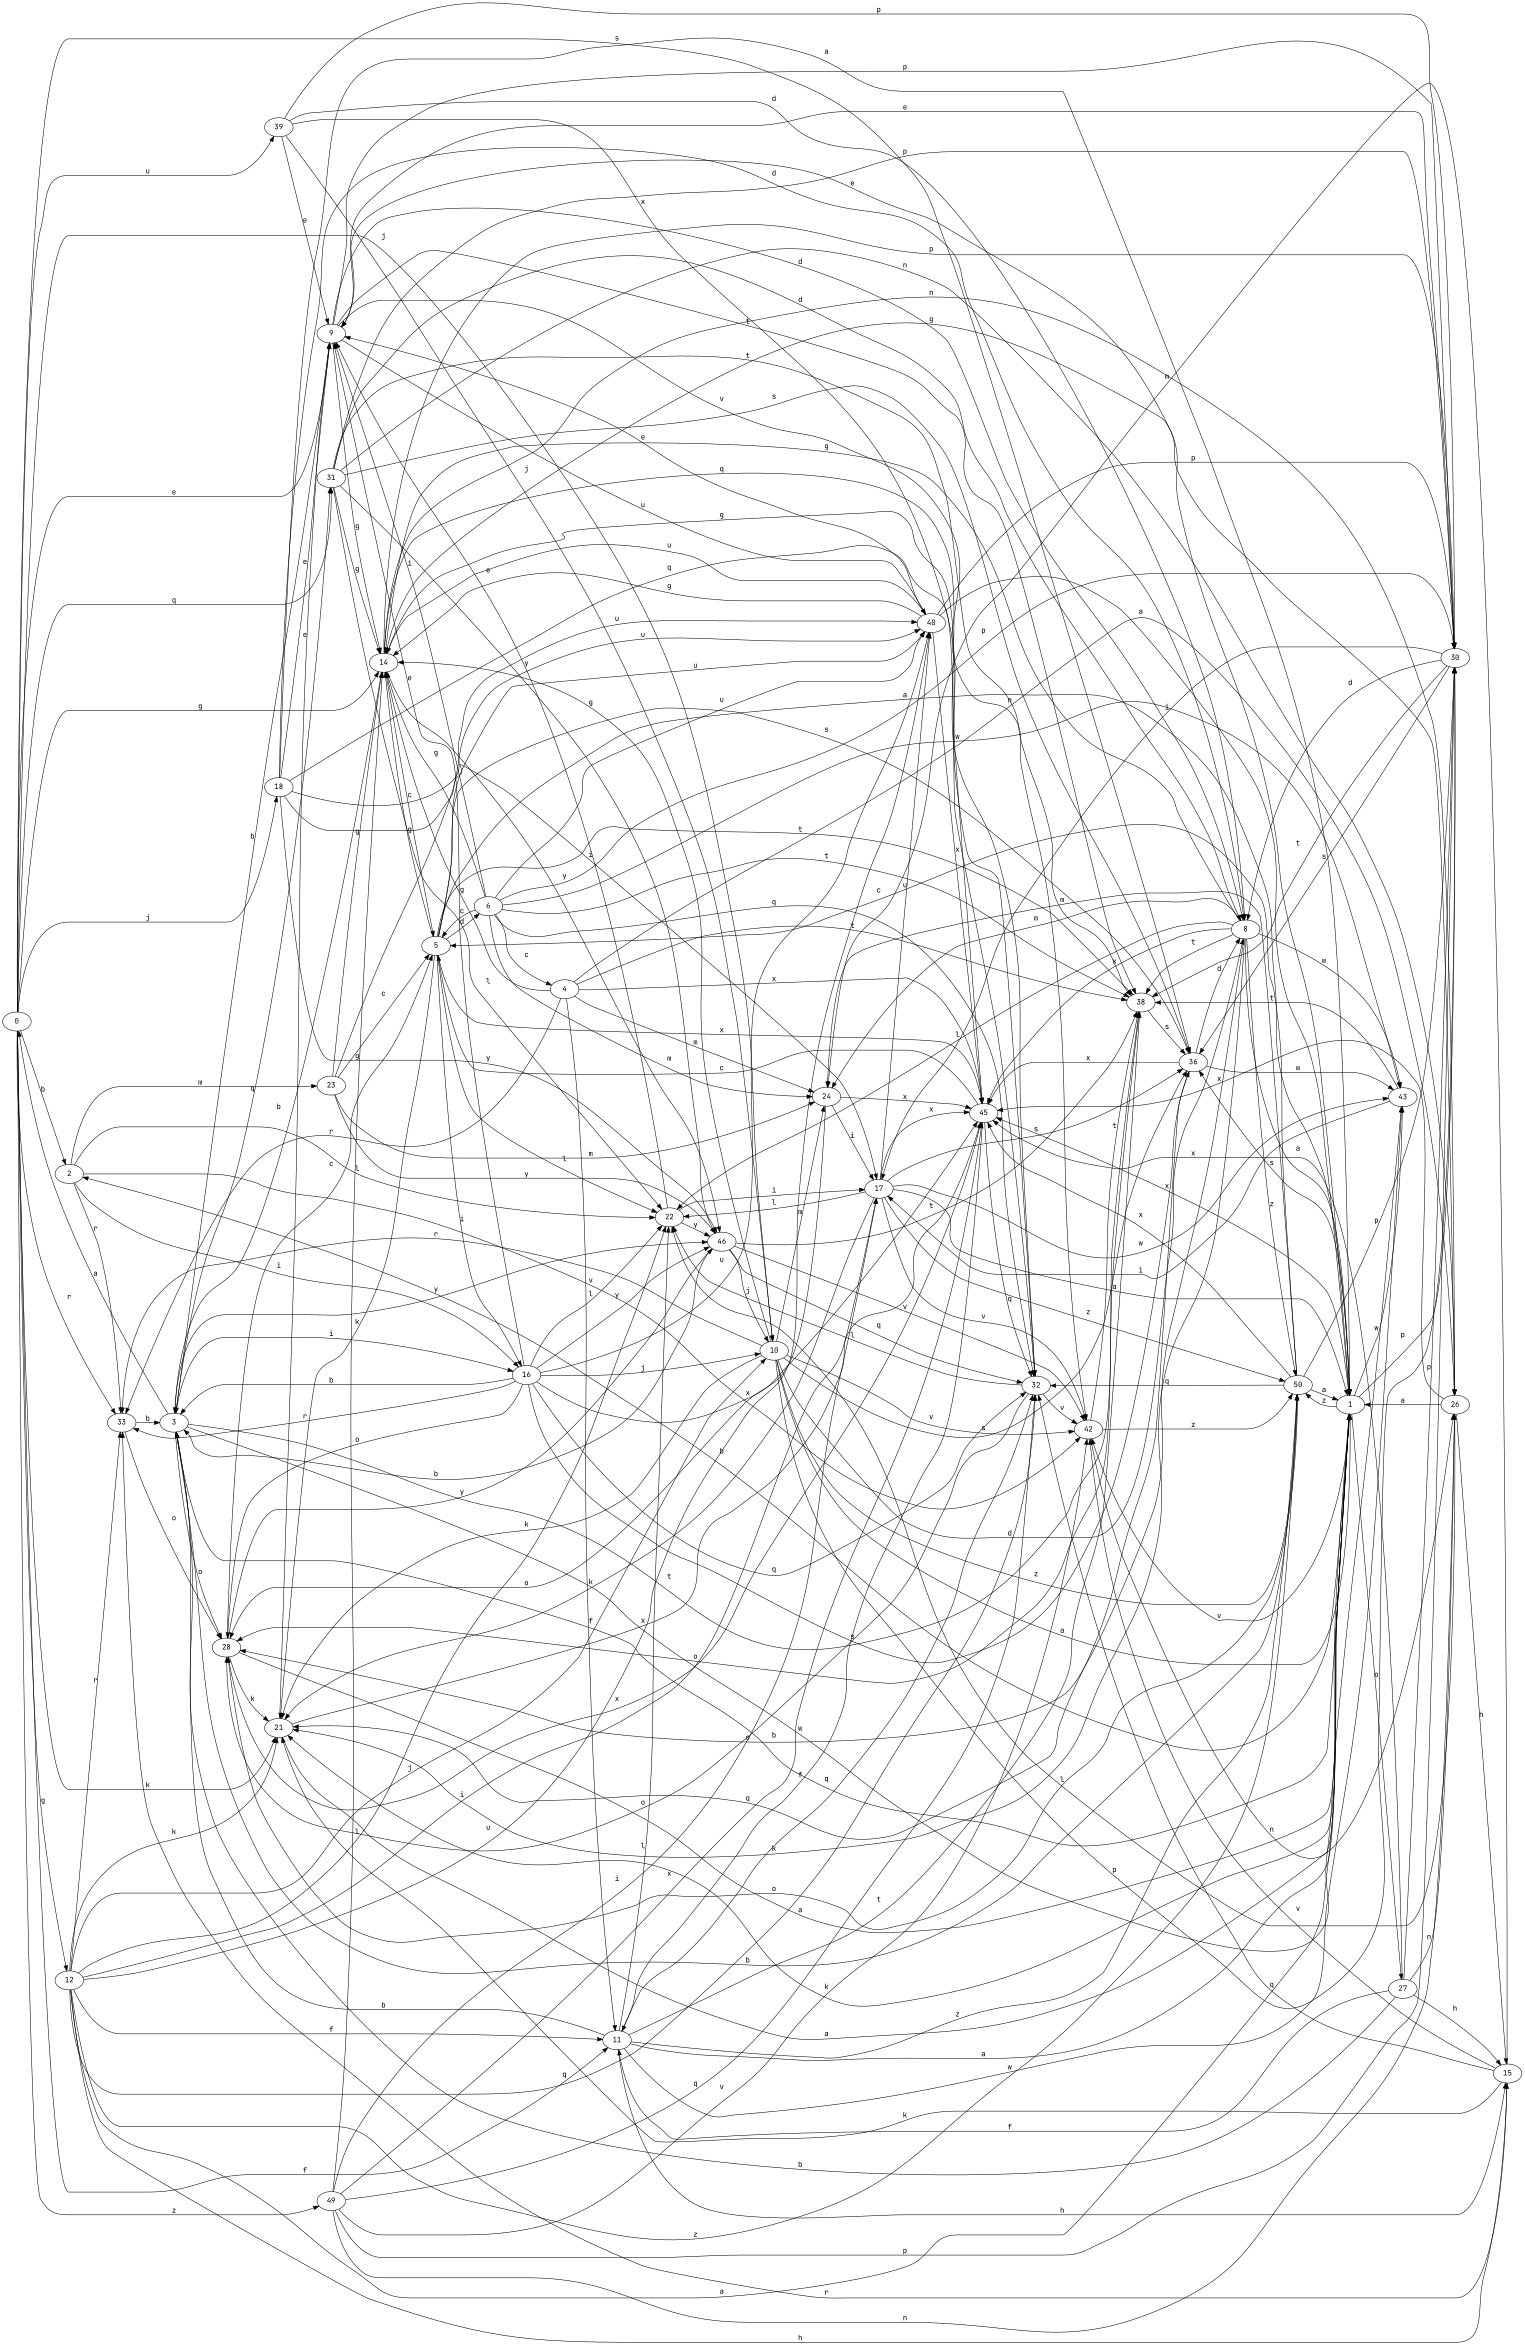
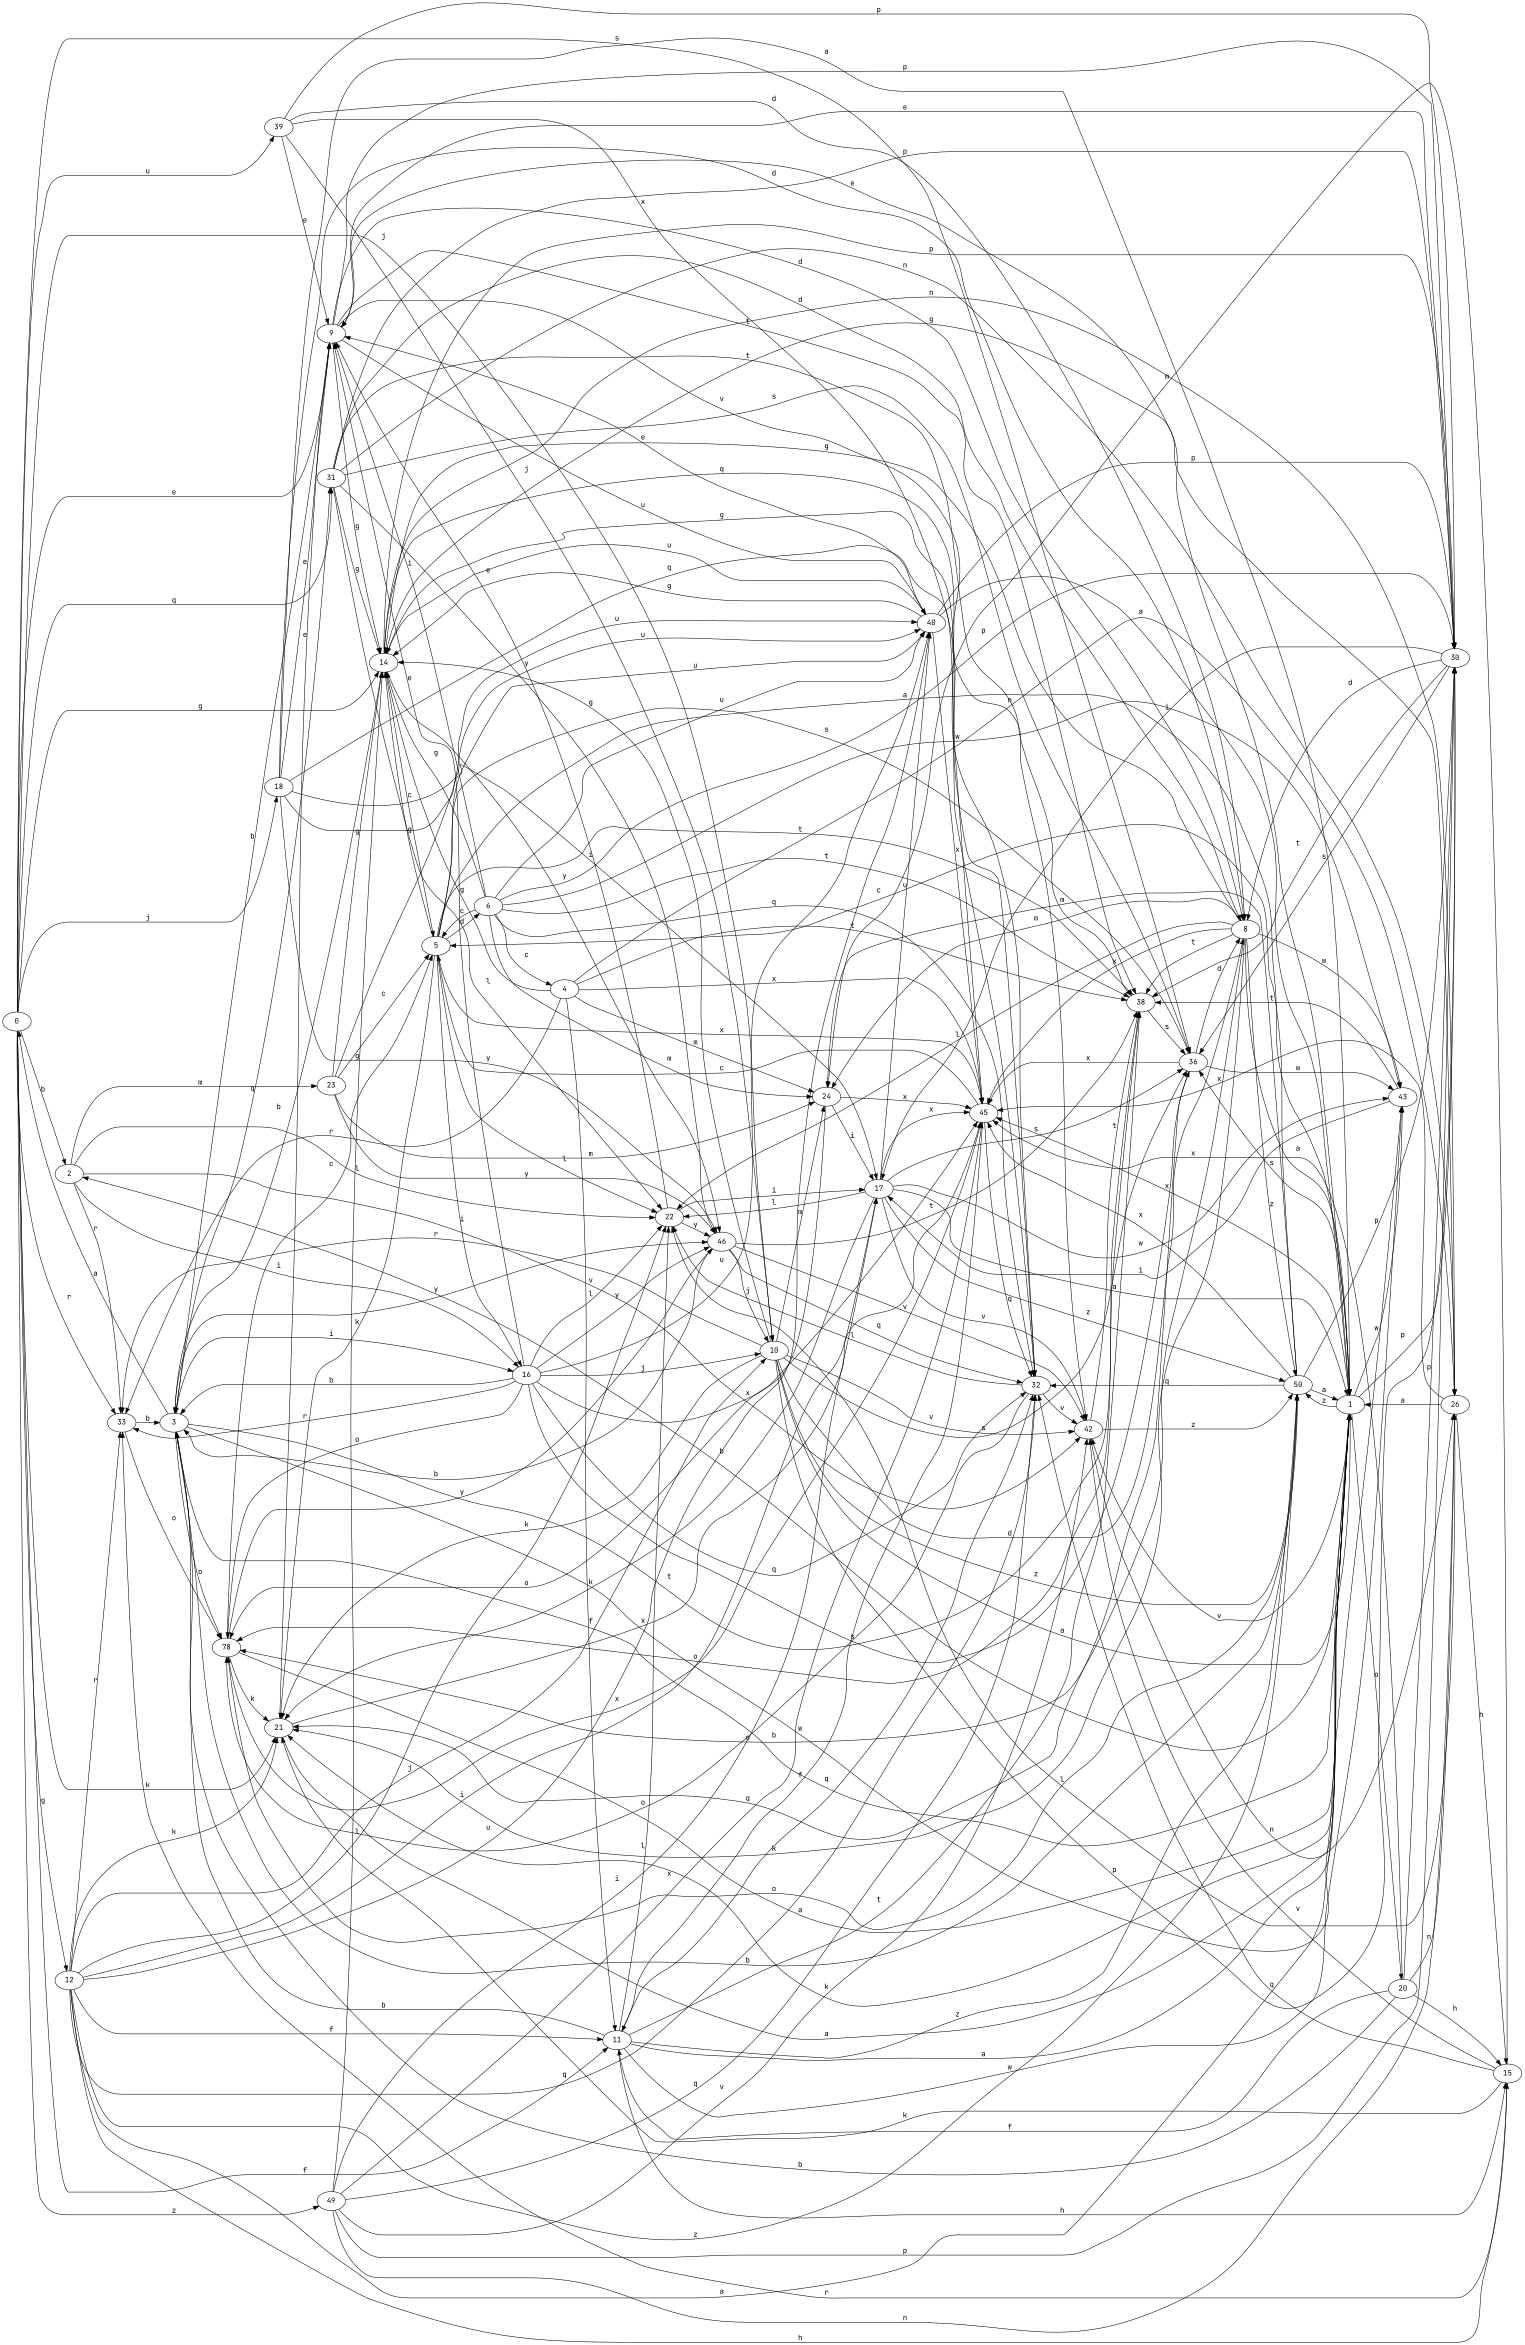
node "28": label "28" -> "78"
node "27": label "27" -> "20"
